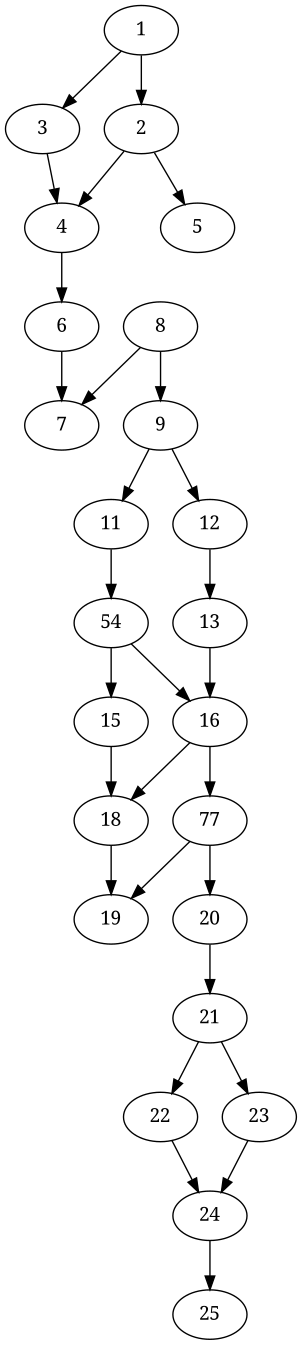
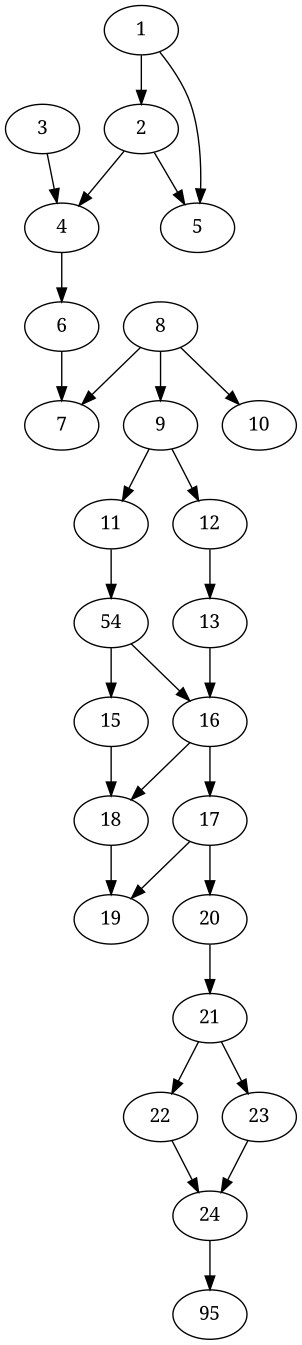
edge "1" -> "3": now "1" -> "5"
node "10": added
node "77": label "77" -> "17"
node "25": label "25" -> "95"
